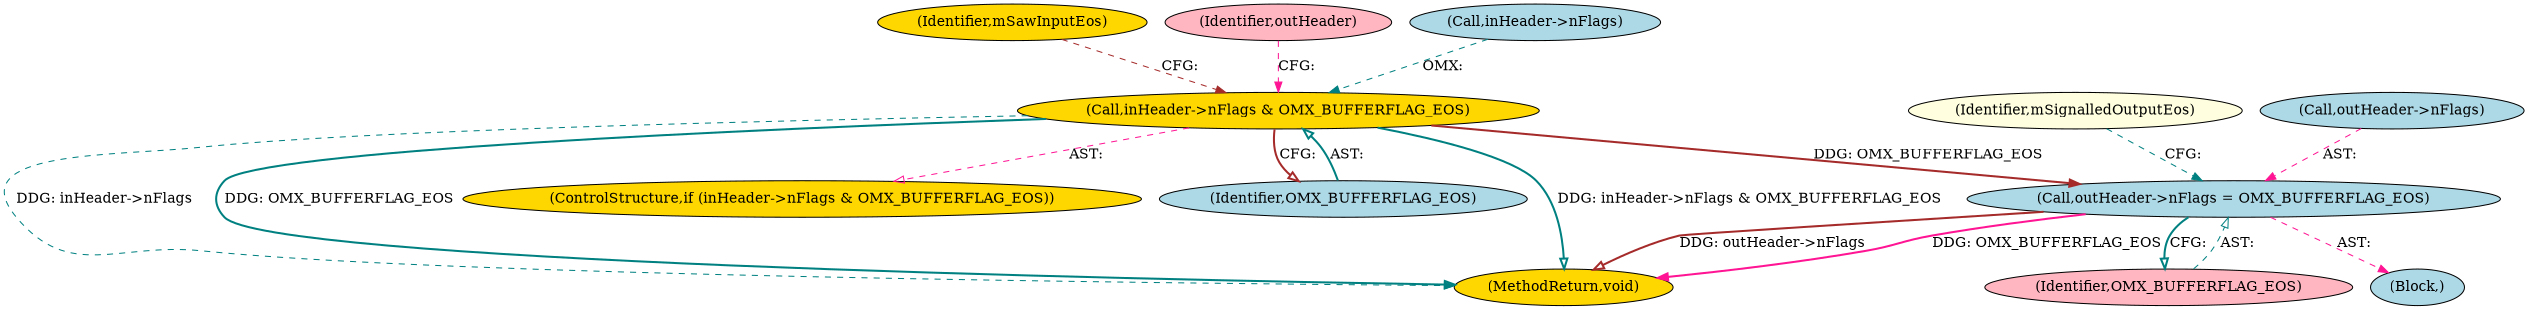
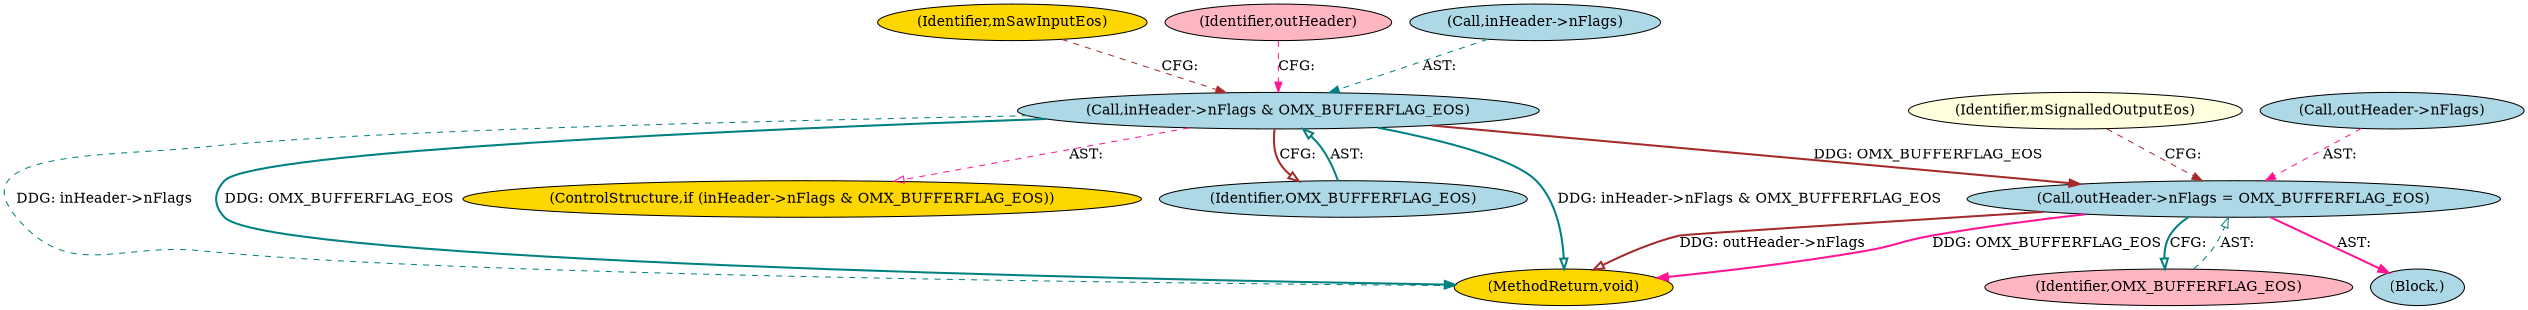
edge "(Call,inHeader->nFlags)" -> "(Call,inHeader->nFlags & OMX_BUFFERFLAG_EOS)": label "OMX: " -> "AST: "
node "(Call,inHeader->nFlags & OMX_BUFFERFLAG_EOS)": fillcolor gold -> lightblue
edge "(Identifier,mSignalledOutputEos)" -> "(Call,outHeader->nFlags = OMX_BUFFERFLAG_EOS)": color teal -> brown
edge "(Call,outHeader->nFlags = OMX_BUFFERFLAG_EOS)" -> "(Block,)": style dashed -> bold
